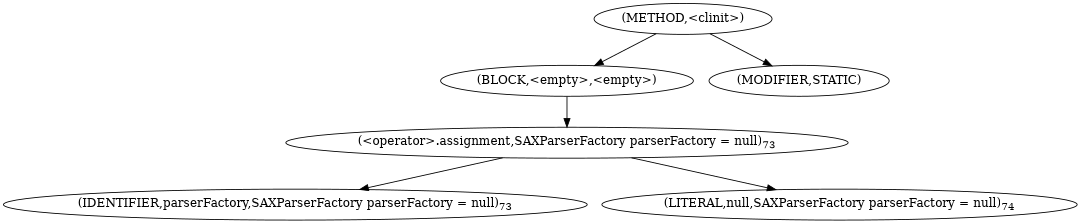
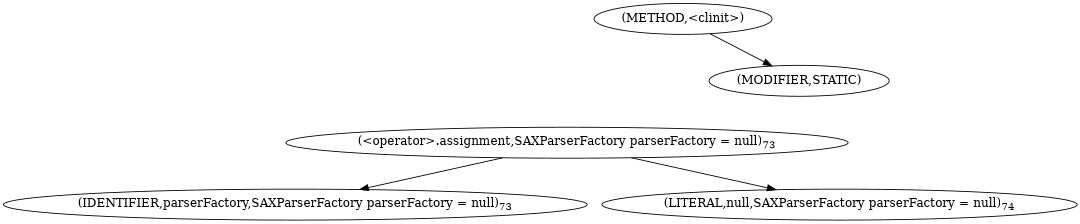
node "(BLOCK,<empty>,<empty>)": removed
